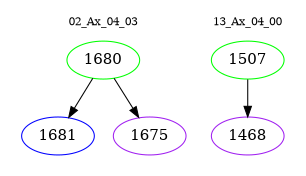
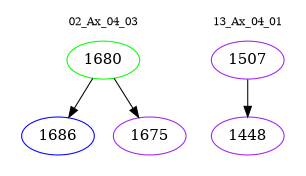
cluster "13_Ax_04_00": label "13_Ax_04_00" -> "13_Ax_04_01"
node "1507": color green -> purple
node "1681": label "1681" -> "1686"
node "1468": label "1468" -> "1448"
